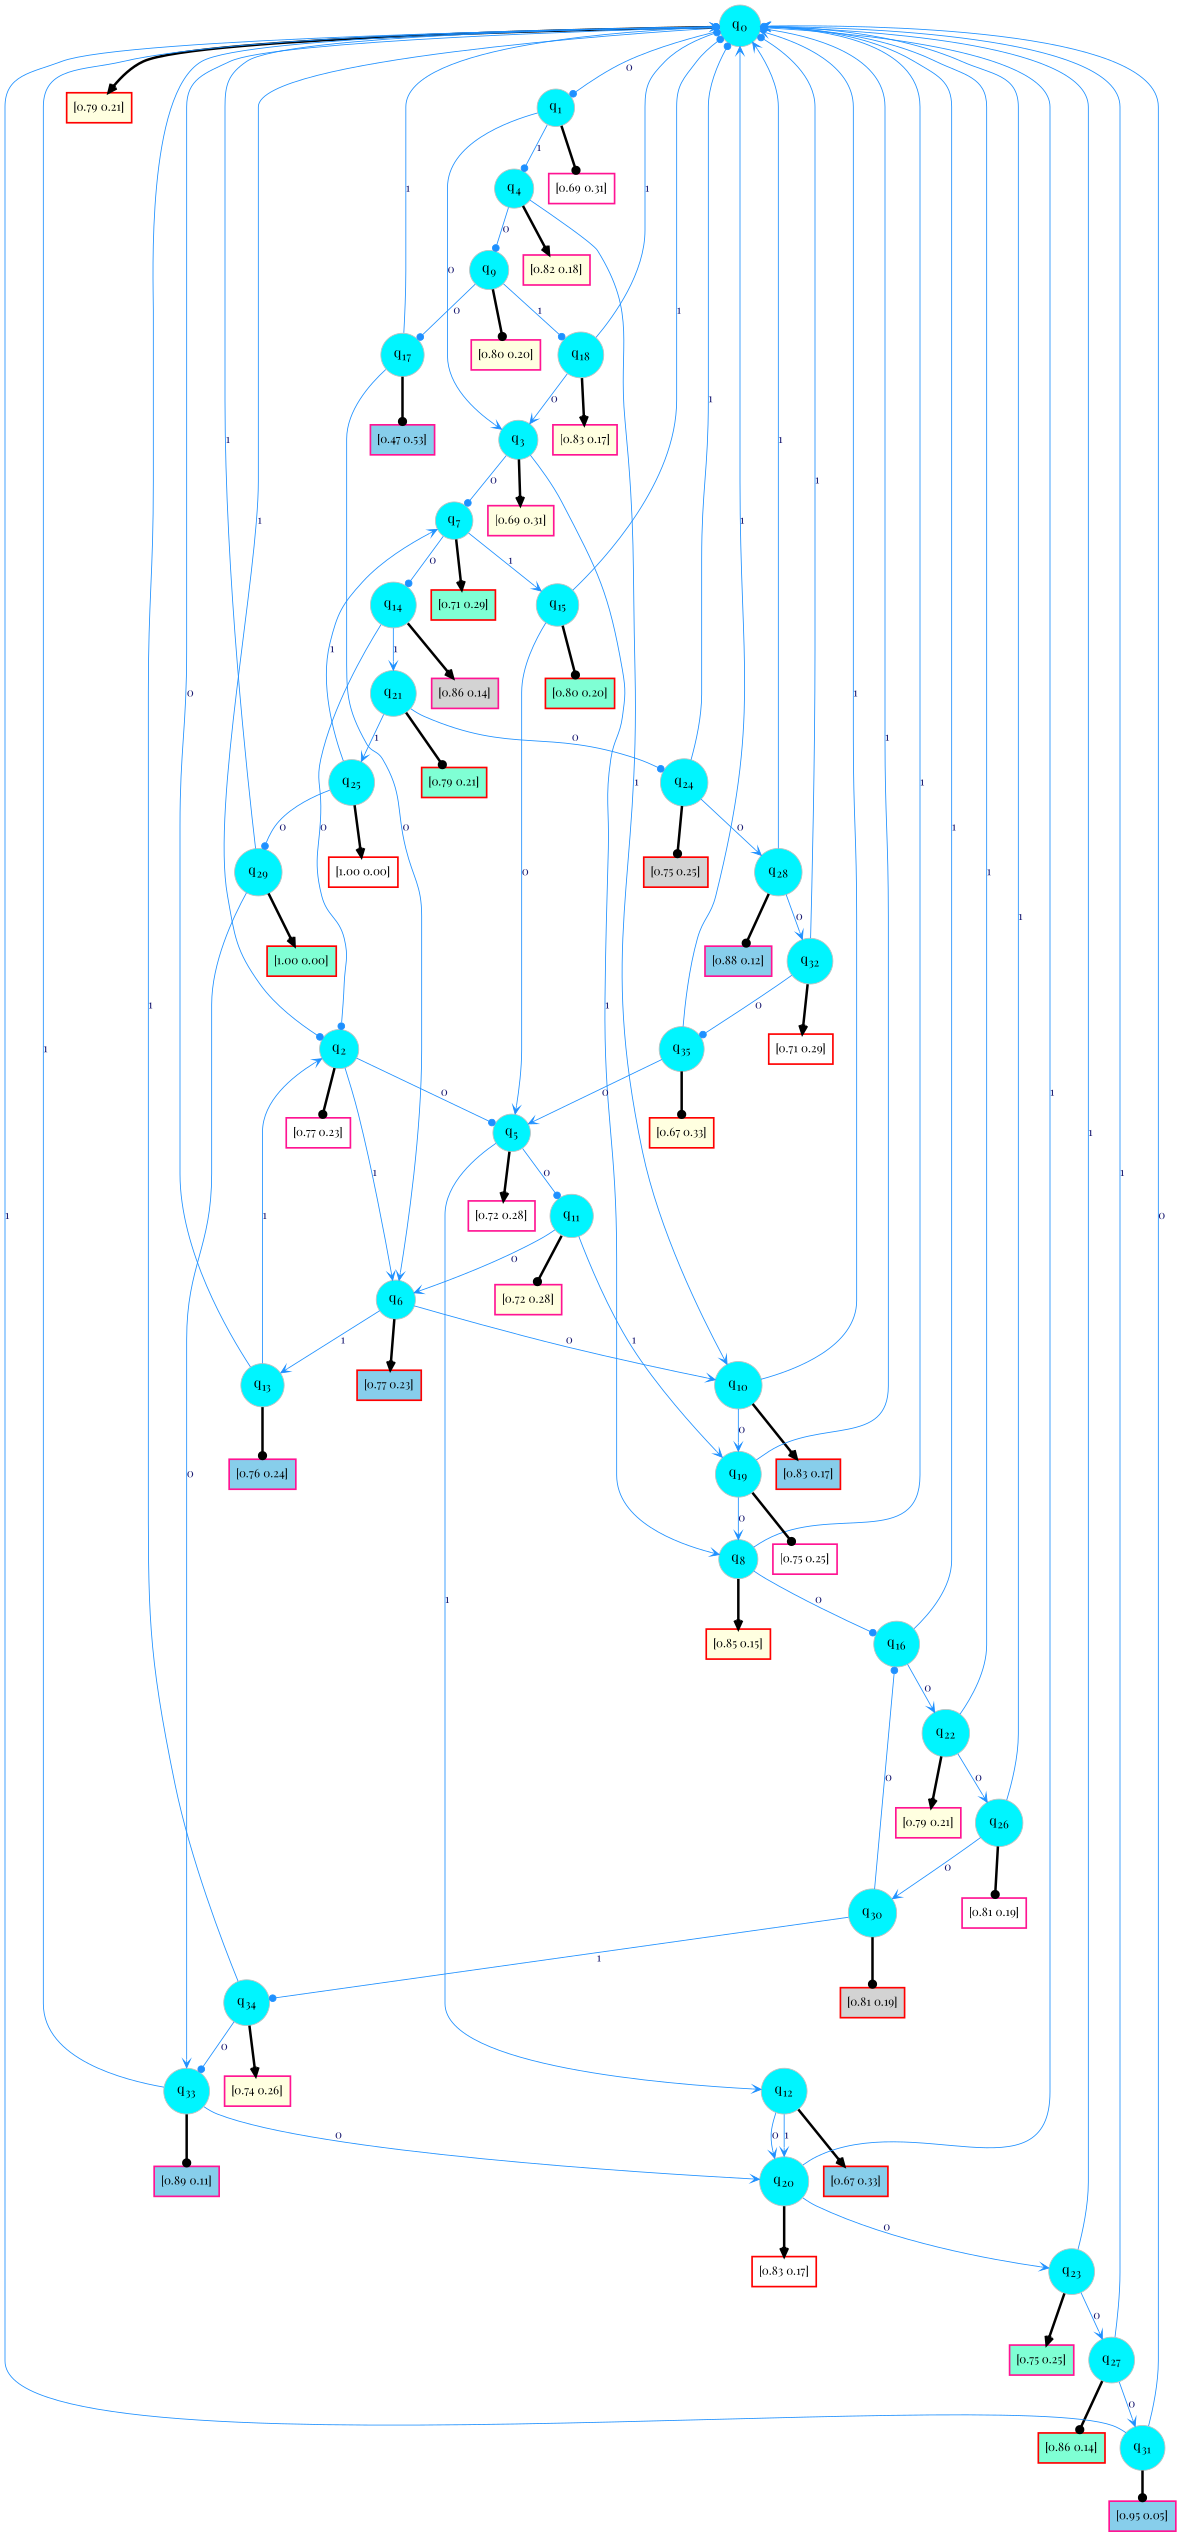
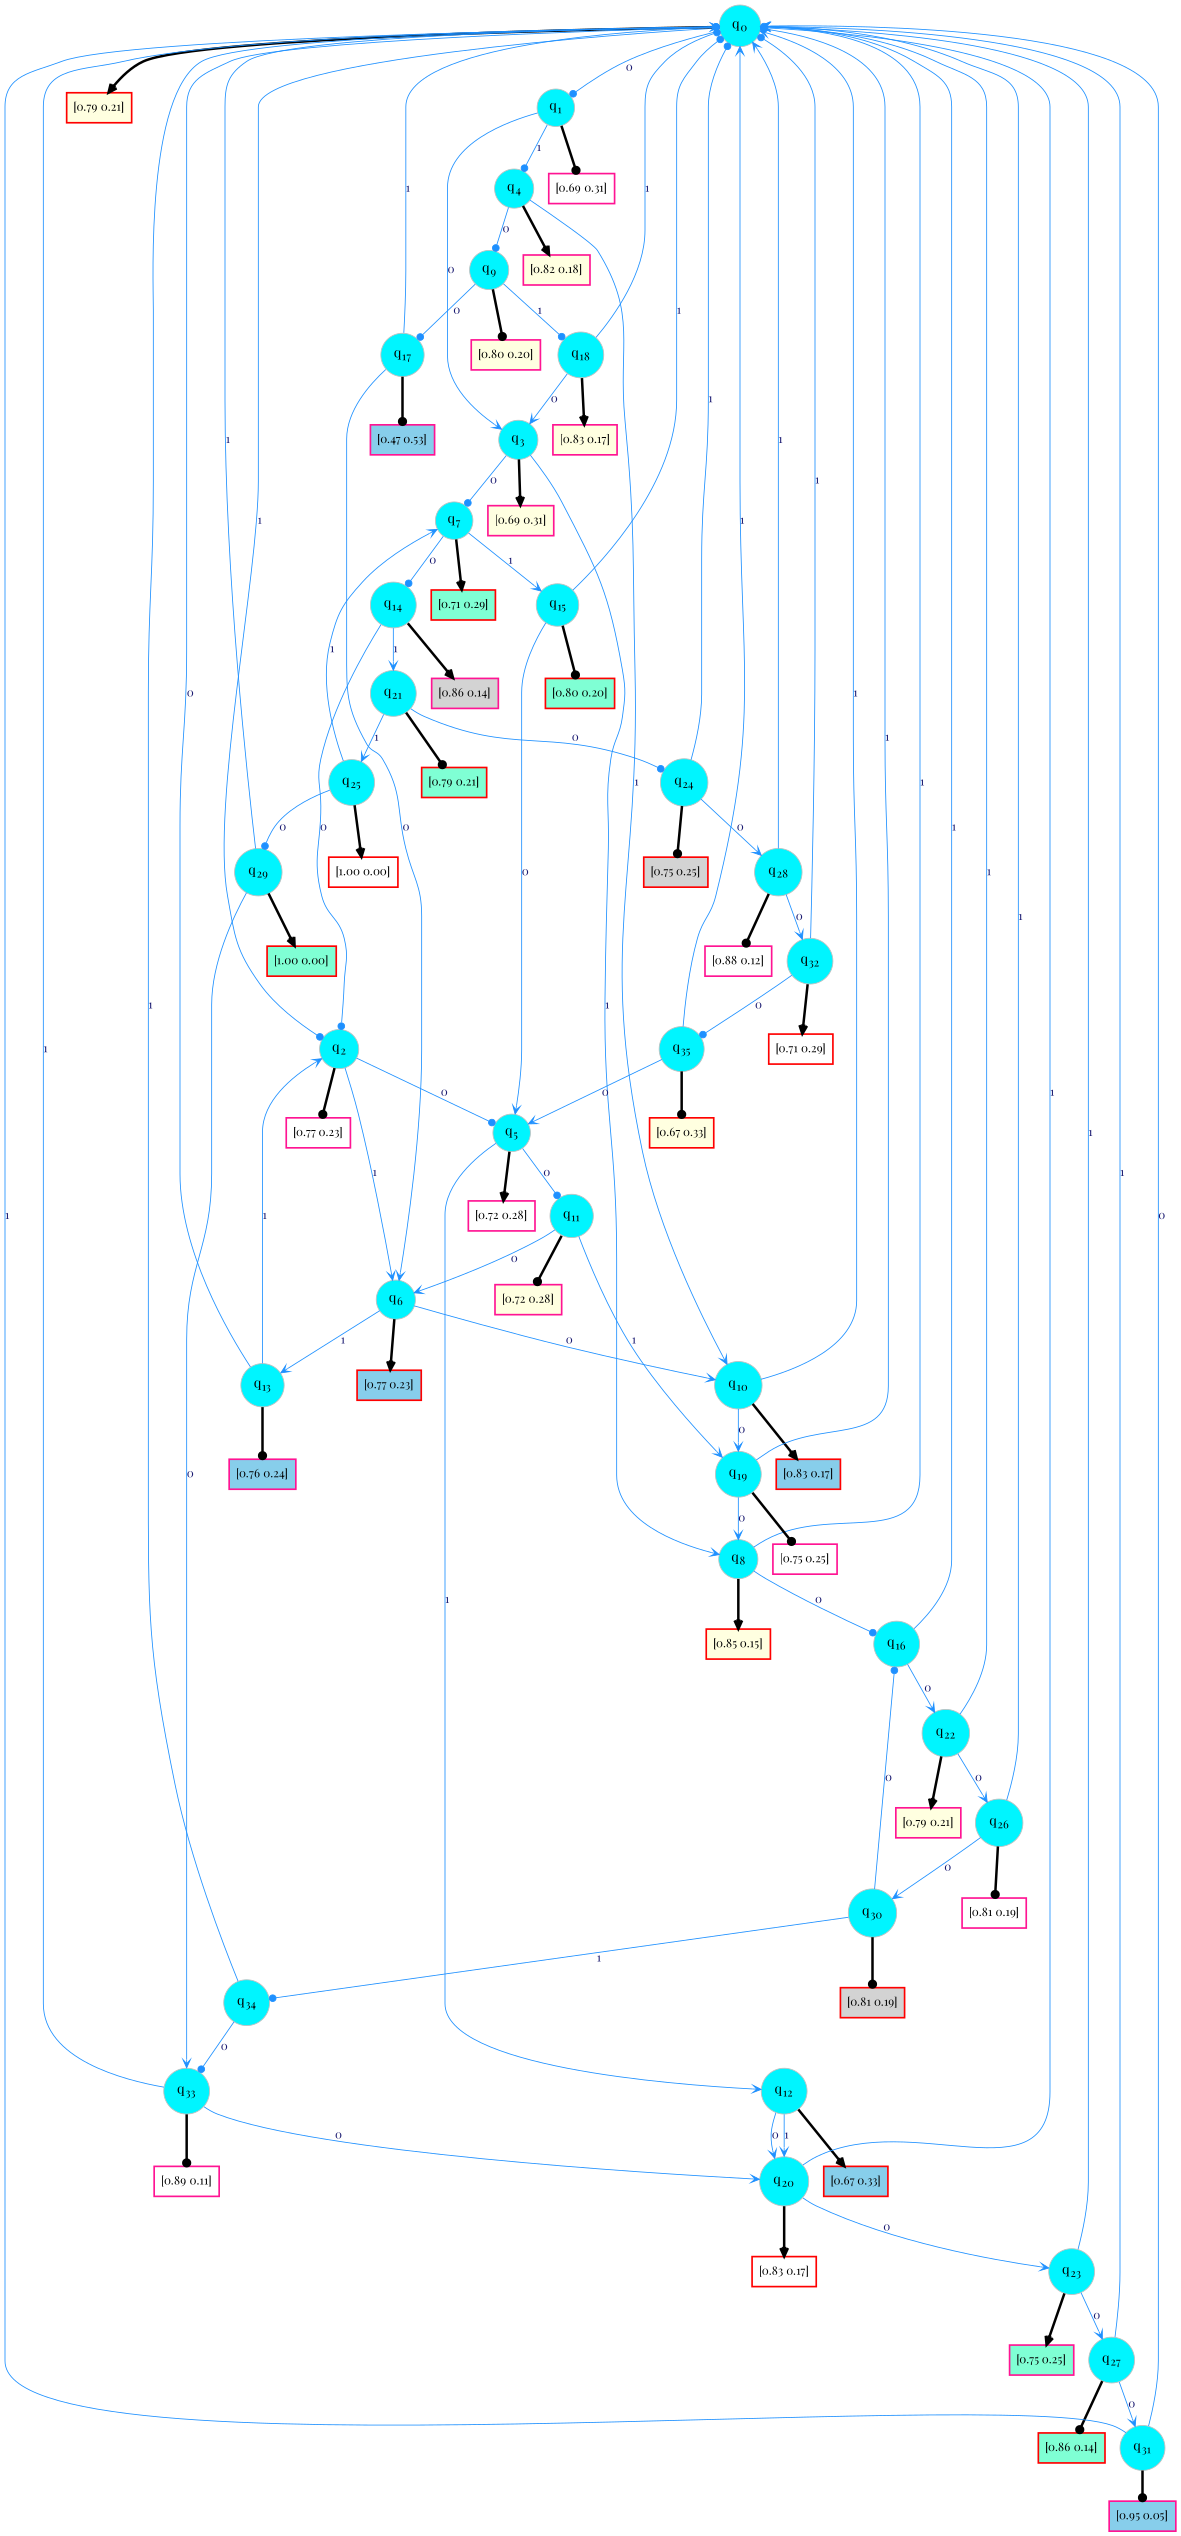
node "[0.88 0.12]": fillcolor skyblue -> white
node "[0.74 0.26]": removed
node "[0.89 0.11]": fillcolor skyblue -> white
